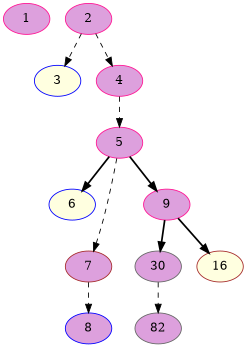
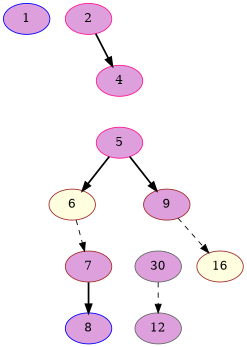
node "1": color deeppink -> blue
edge "2" -> "4": style dashed -> bold
node "3": removed
edge "4" -> "5": removed
edge "5" -> "7": now "6" -> "7"
node "6": color blue -> brown
node "9": color deeppink -> brown
edge "9" -> "30": removed
edge "9" -> "16": style bold -> dashed
edge "7" -> "8": style dashed -> bold
node "82": label "82" -> "12"
